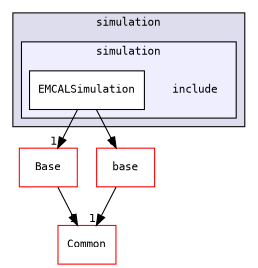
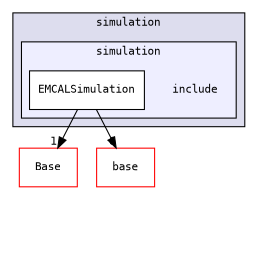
node "Common": removed
